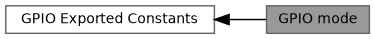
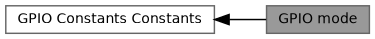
node "GPIO Exported Constants": label "GPIO Exported Constants" -> "GPIO Constants Constants"
